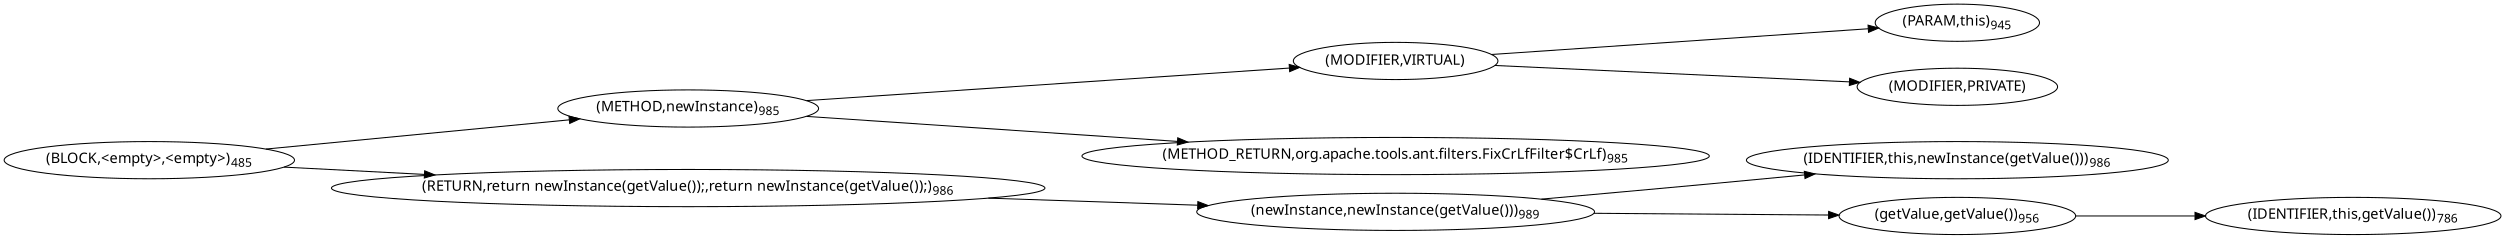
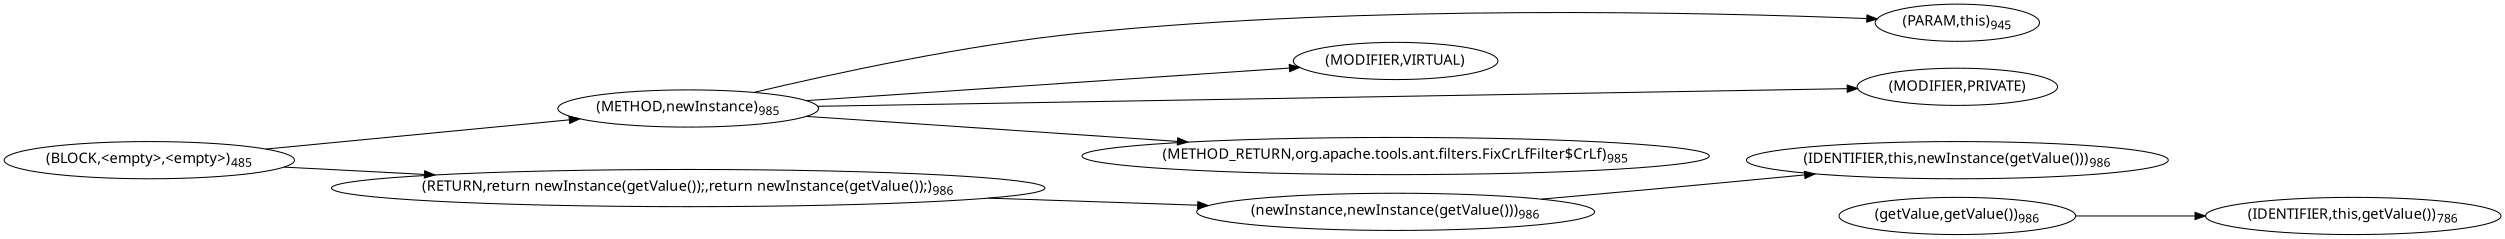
edge "(MODIFIER,VIRTUAL)" -> "(PARAM,this)": now "(METHOD,newInstance)" -> "(PARAM,this)"
edge "(MODIFIER,VIRTUAL)" -> "(MODIFIER,PRIVATE)": now "(METHOD,newInstance)" -> "(MODIFIER,PRIVATE)"
node "(newInstance,newInstance(getValue()))": text "989" -> "986"
edge "(newInstance,newInstance(getValue()))" -> "(getValue,getValue())": removed
node "(getValue,getValue())": text "956" -> "986"
